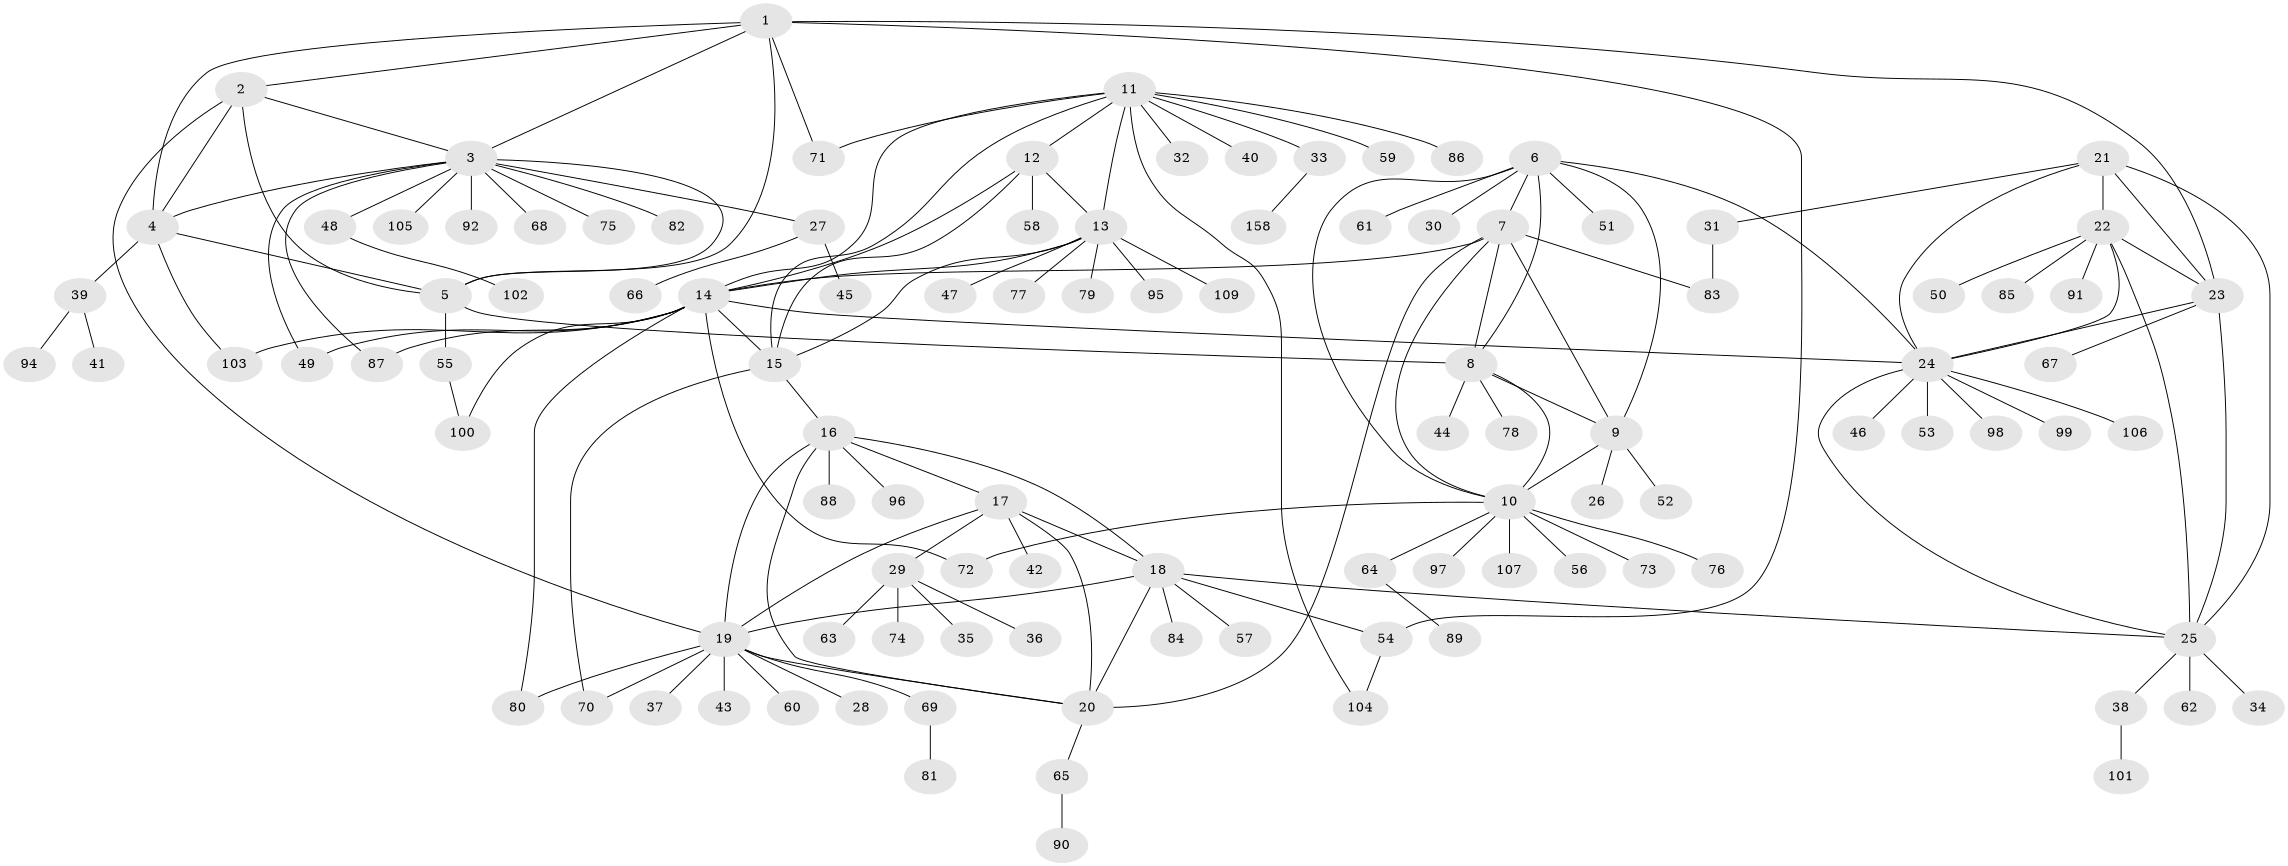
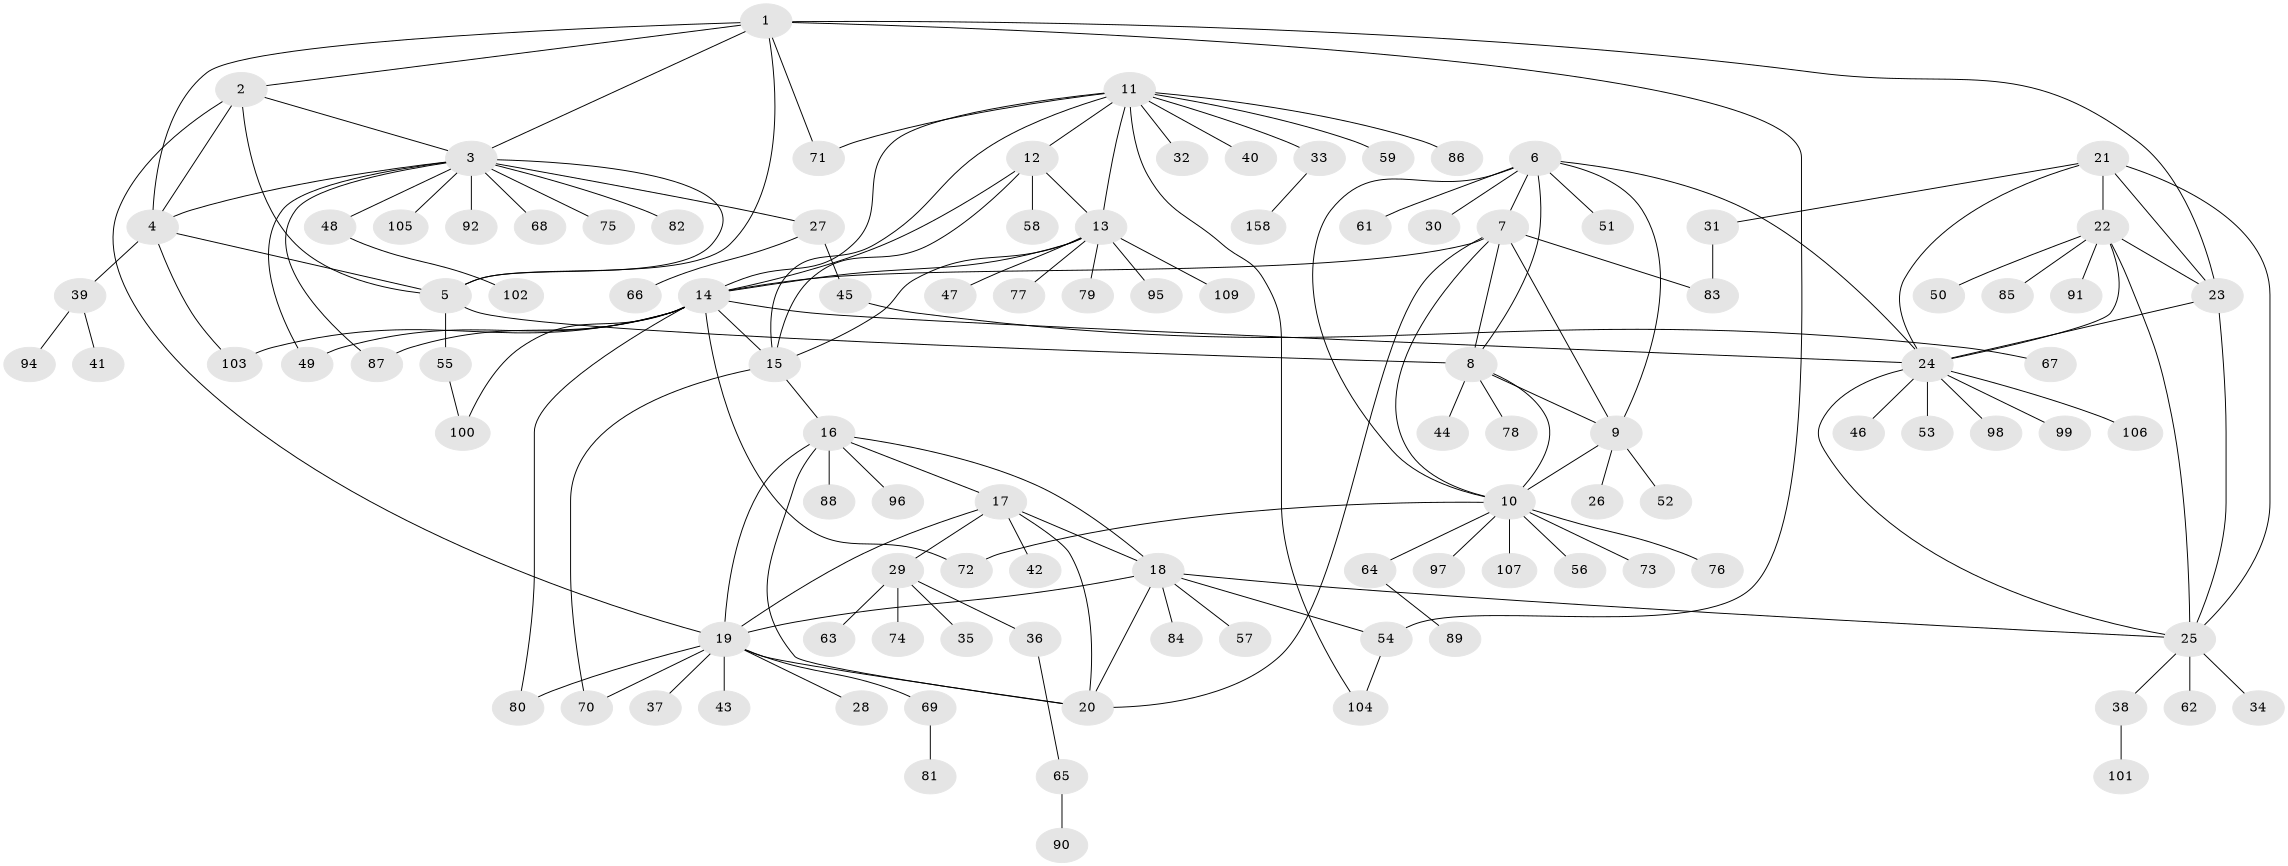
edge "23" -- "67": now "45" -- "67"
node "60": removed
edge "20" -- "65": now "36" -- "65"
